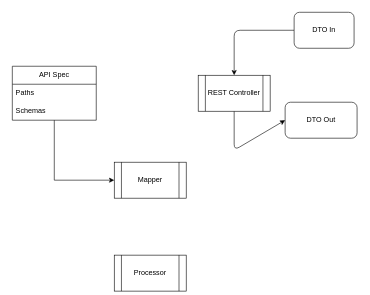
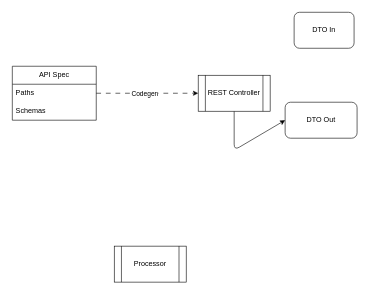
edge "DTO In" -> "REST Controller": removed
edge "API Spec" -> "REST Controller": added, label "Codegen"
edge "API Spec" -> "Mapper": removed
node "Mapper": removed
node "Processor": moved (150, 273) -> (150, 264)
